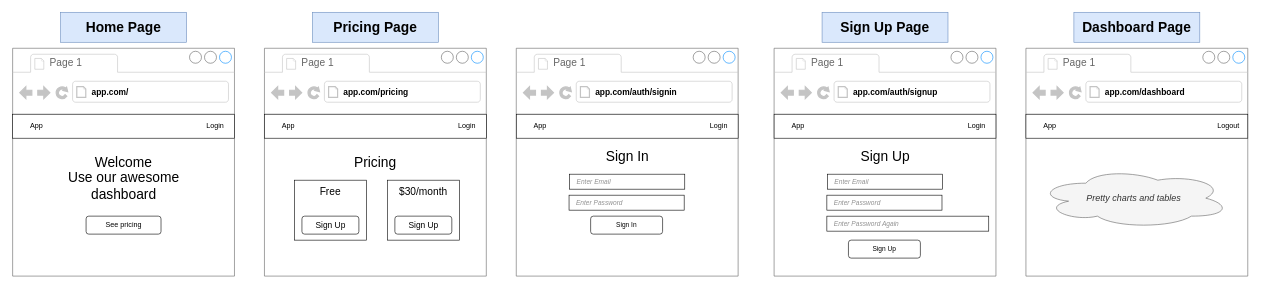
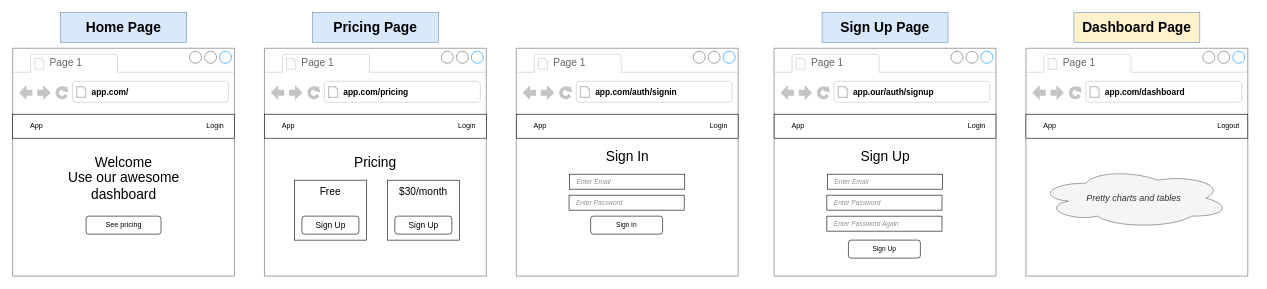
node "Dashboard Page": fillcolor #dae8fc -> #fff2cc
node "app.com/auth/signup": label "app.com/auth/signup" -> "app.our/auth/signup"
node "Enter Password Again": size 162x15 -> 115x15
